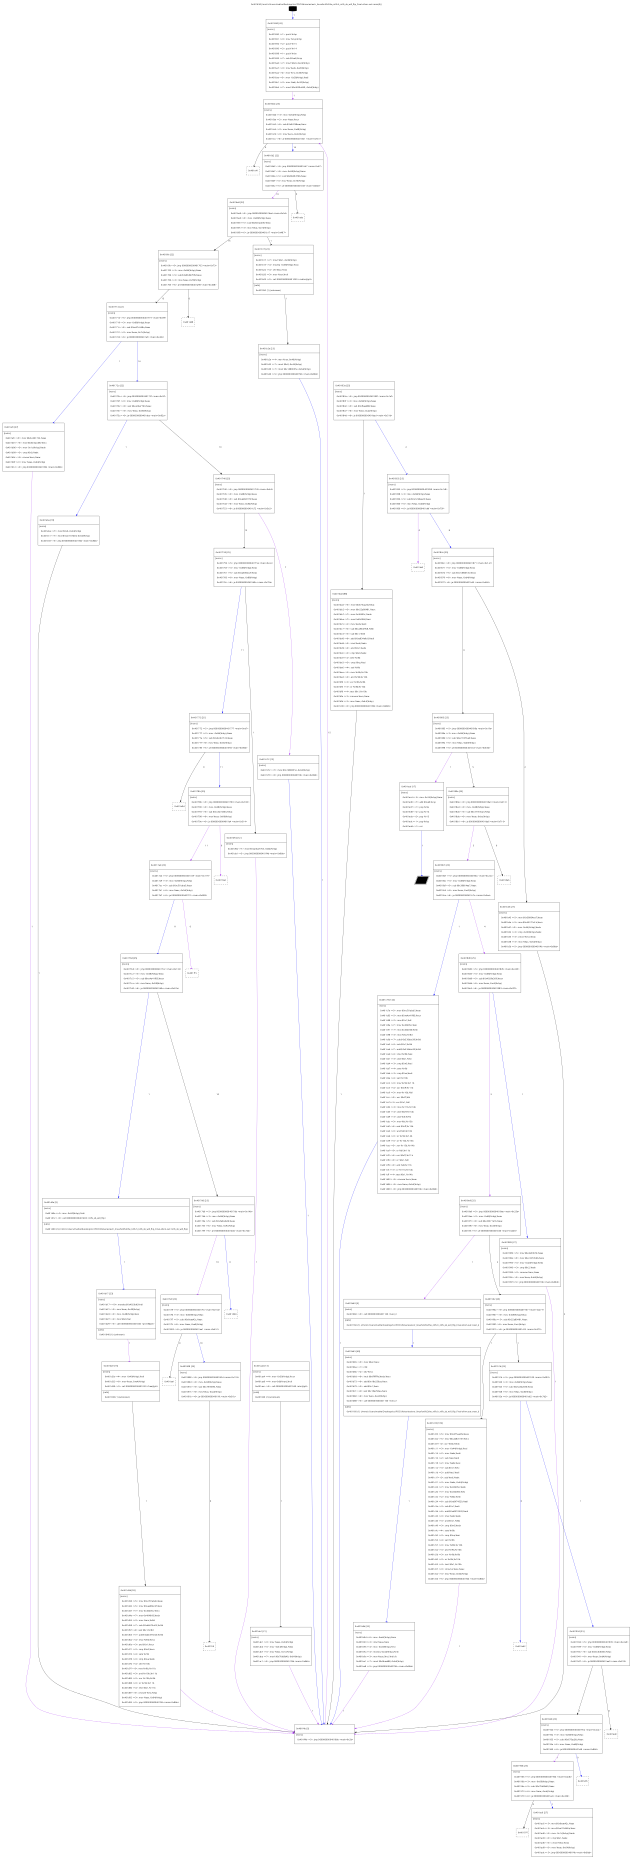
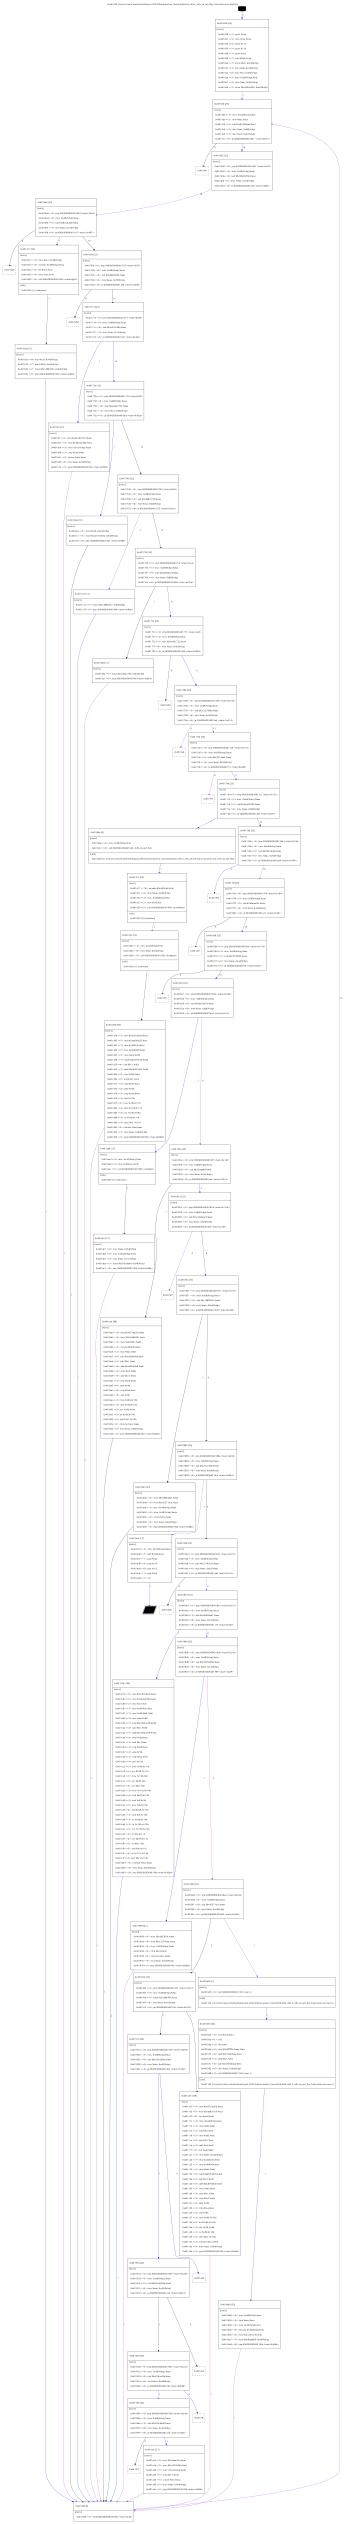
edge "0x4016d2 [22]" -> "0x401ede": now "0x4016e8 [22]" -> "0x401ede"
edge "0x401714 [22]" -> "0x401afc [27]": arrowhead tee -> normal
node "0x401821 [25]": added
edge "0x401ac6 [27]" -> "0x401f4b [5]": added, label "1"
